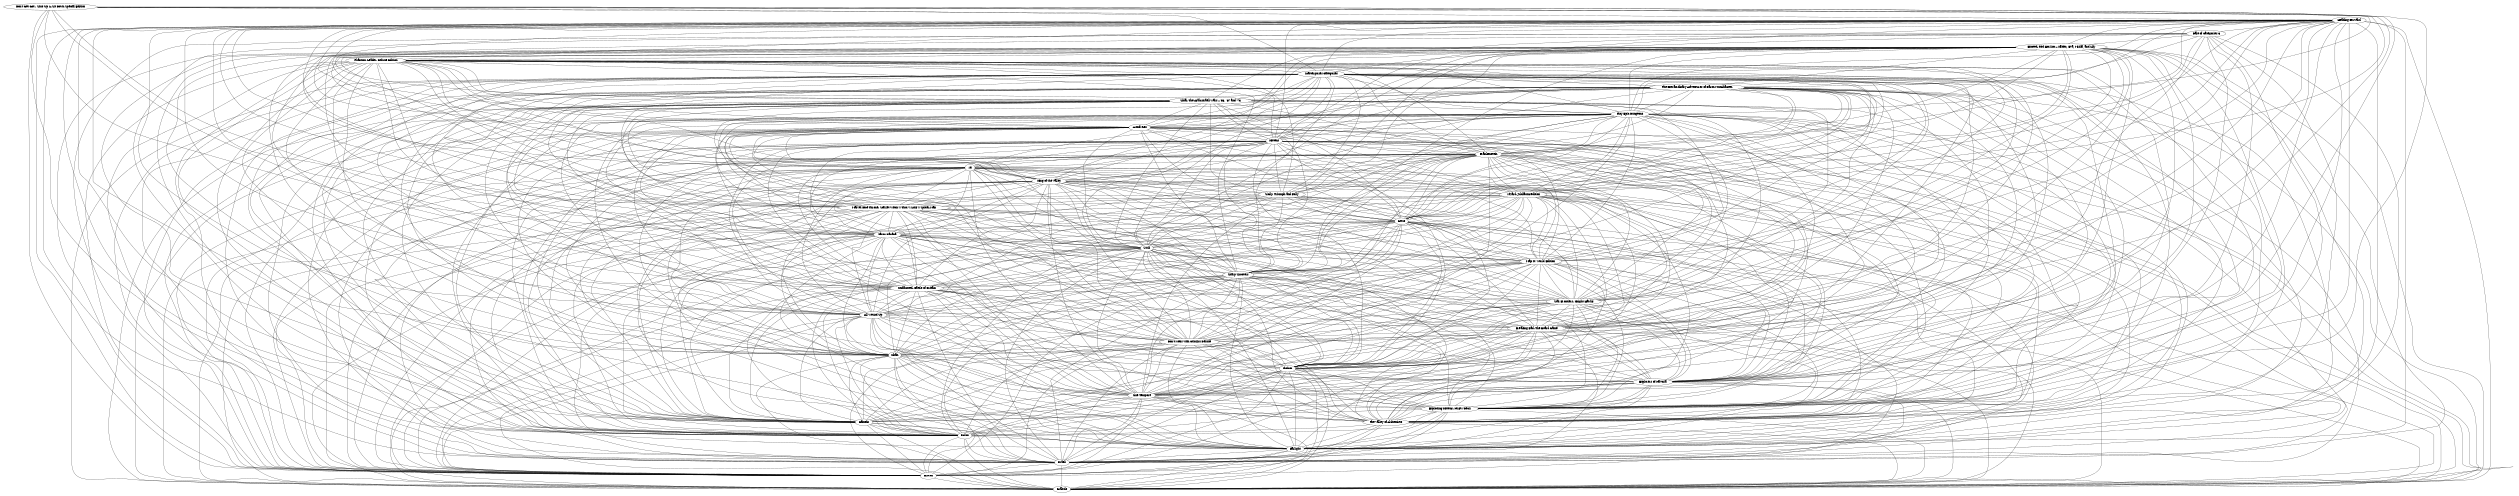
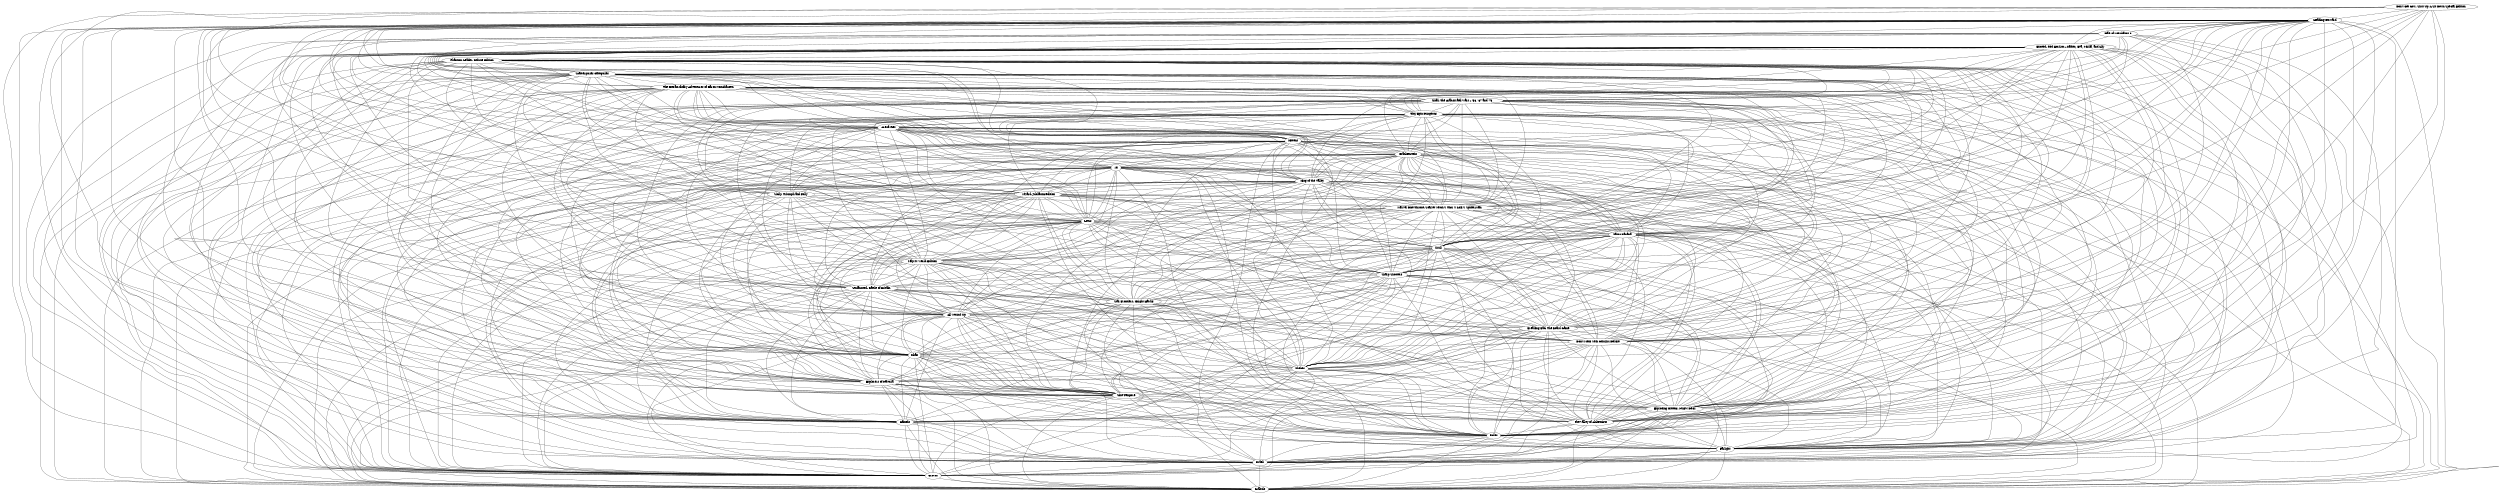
node "Dale of Categories 3": label "Dale of Categories 3" -> "Dale of Merchants 3"
edge "The Extraordinary Adventures of Baron Munchausen" -- "Sicily: Triumph and Folly": now "The Extraordinary Adventures of Baron Munchausen" -- "King of the Valley"
